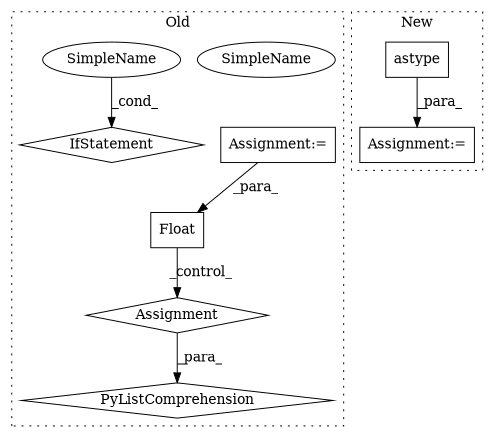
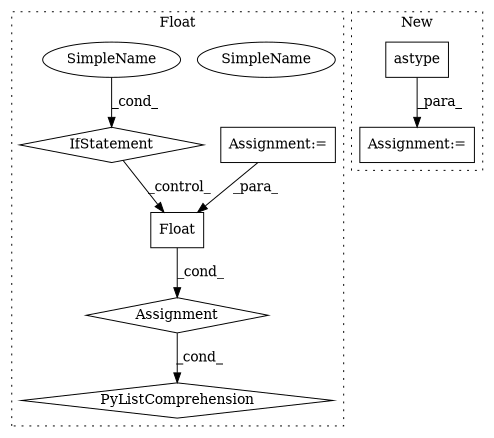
cluster "Old": label "Old" -> "Float"
edge "IfStatement" -> "Float": added, label "_control_"
edge "Float" -> "Assignment": label "_control_" -> "_cond_"
edge "Assignment" -> "PyListComprehension": label "_para_" -> "_cond_"
